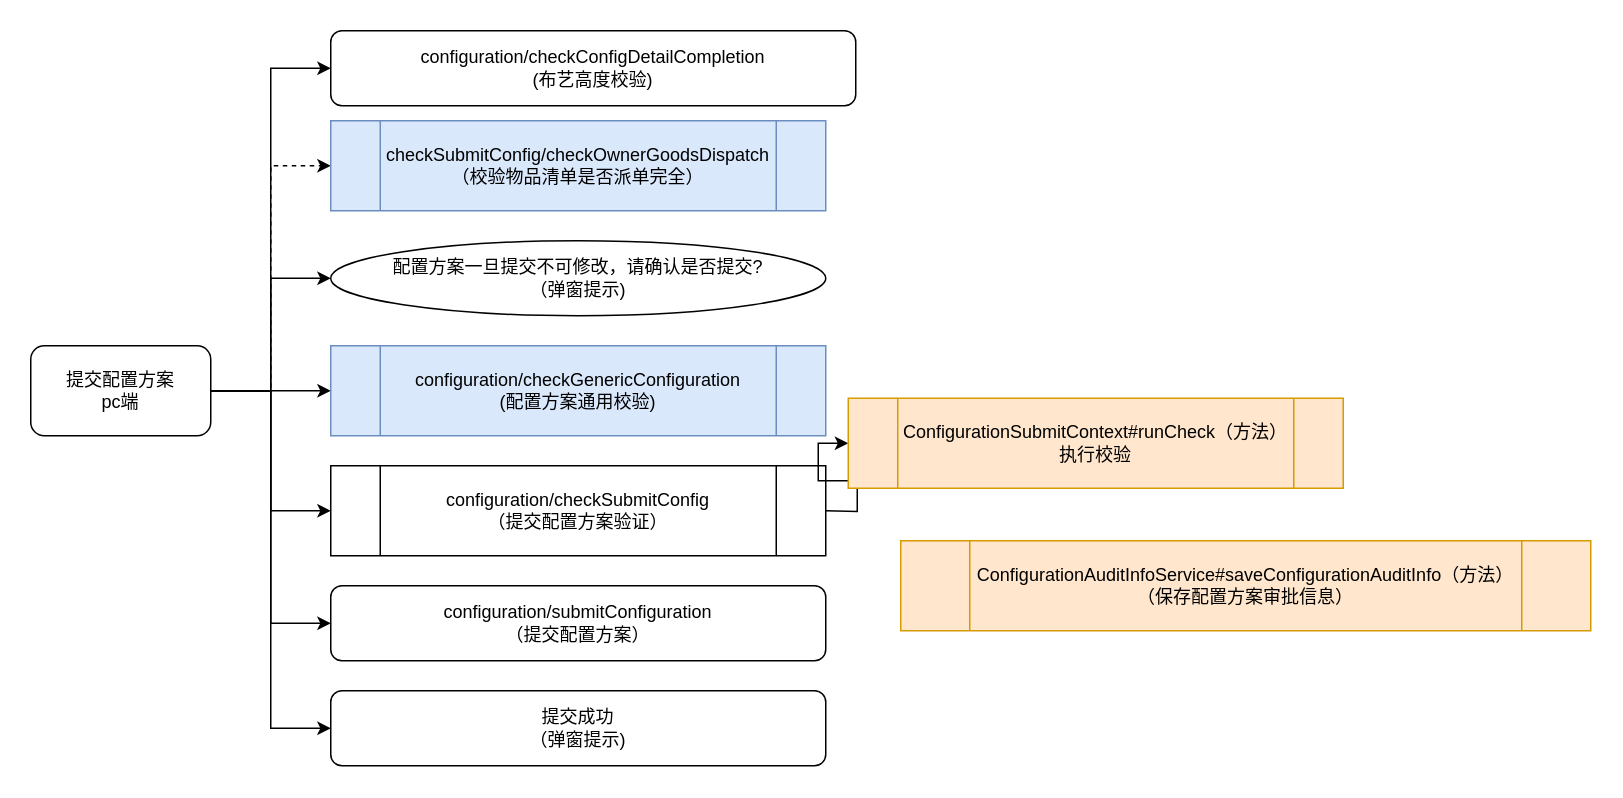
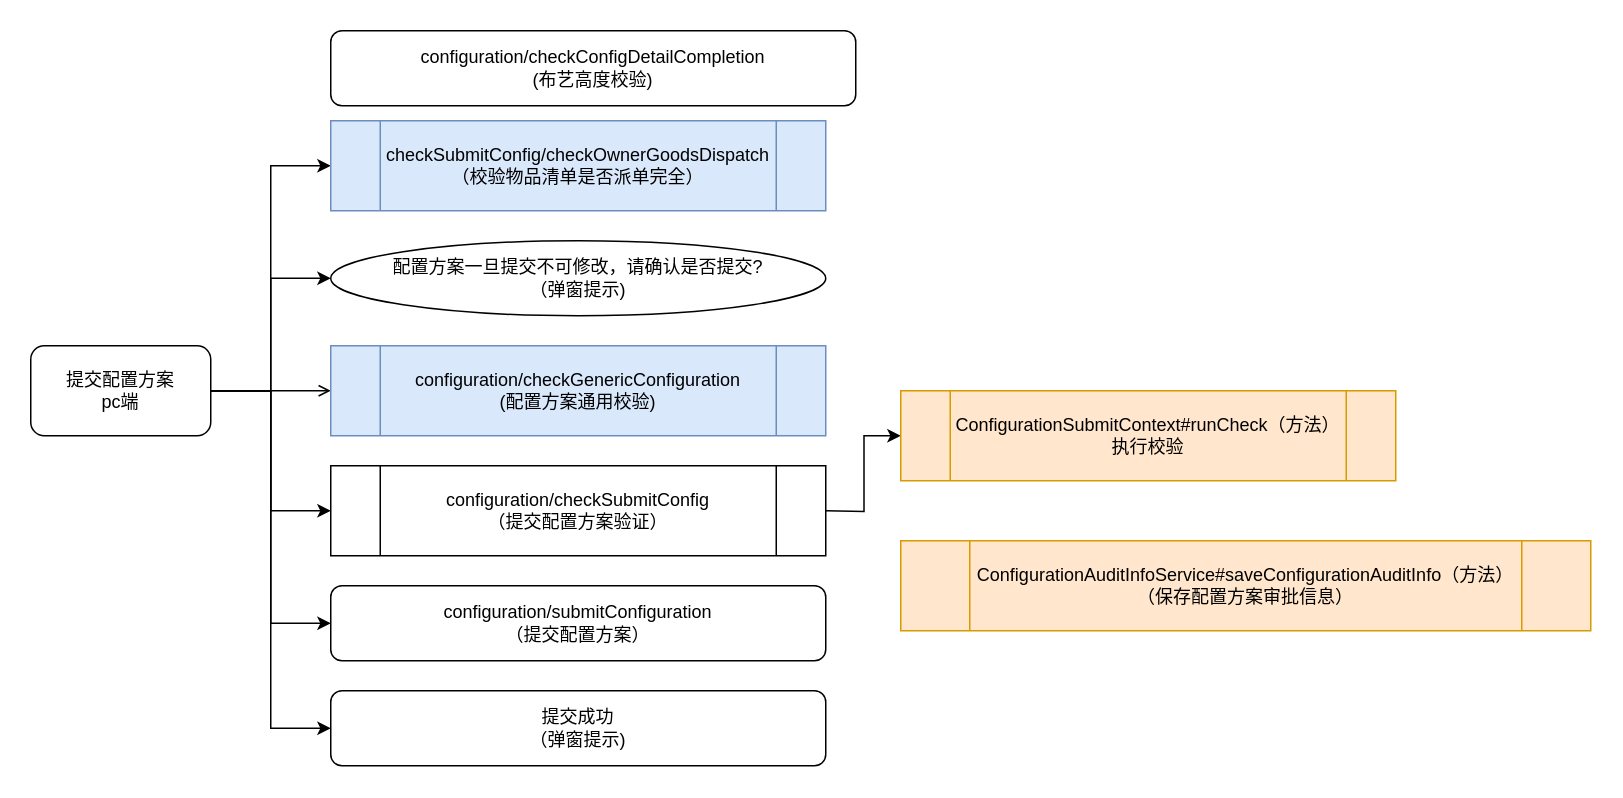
edge "提交配置方案 pc端" -> "configuration/checkConfigDetailCompletion (布艺高度校验)": removed
edge "提交配置方案 pc端" -> "checkSubmitConfig/checkOwnerGoodsDispatch（校验物品清单是否派单完全）": style dashed -> solid
edge "提交配置方案 pc端" -> "configuration/checkGenericConfiguration(配置方案通用校验)": arrowhead classic -> open
node "ConfigurationSubmitContext#runCheck（方法） 执行校验": moved (1096, 443) -> (1148, 436)
